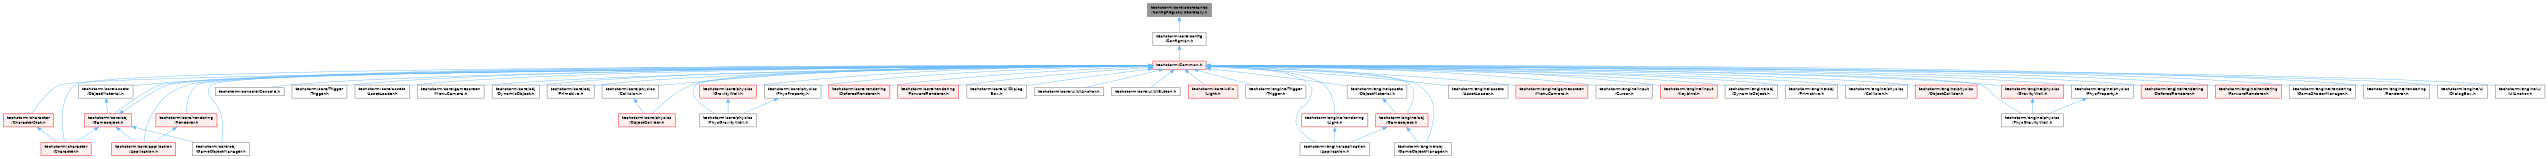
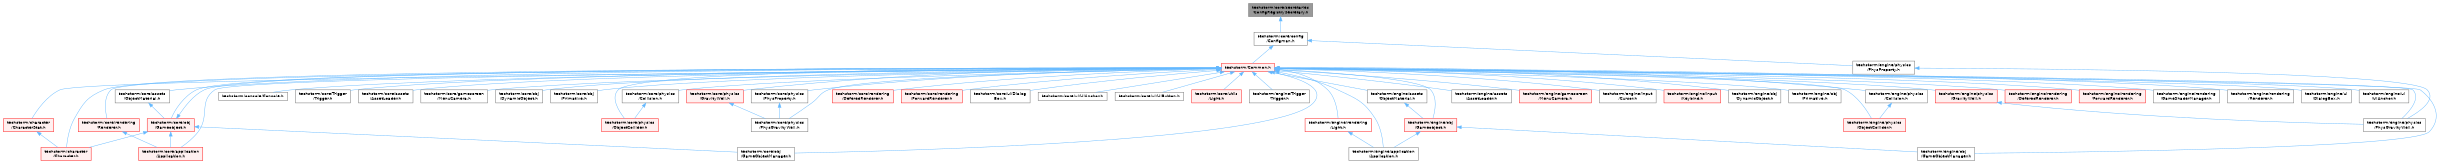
edge "techstorm/engine/physics /PhysProperty.h" -> "techstorm/Common.h": now "techstorm/engine/physics /PhysProperty.h" -> "techstorm/core/config /Configman.h"
edge "techstorm/engine/physics /ObjectCollider.h" -> "techstorm/engine/physics /Collision.h": added
